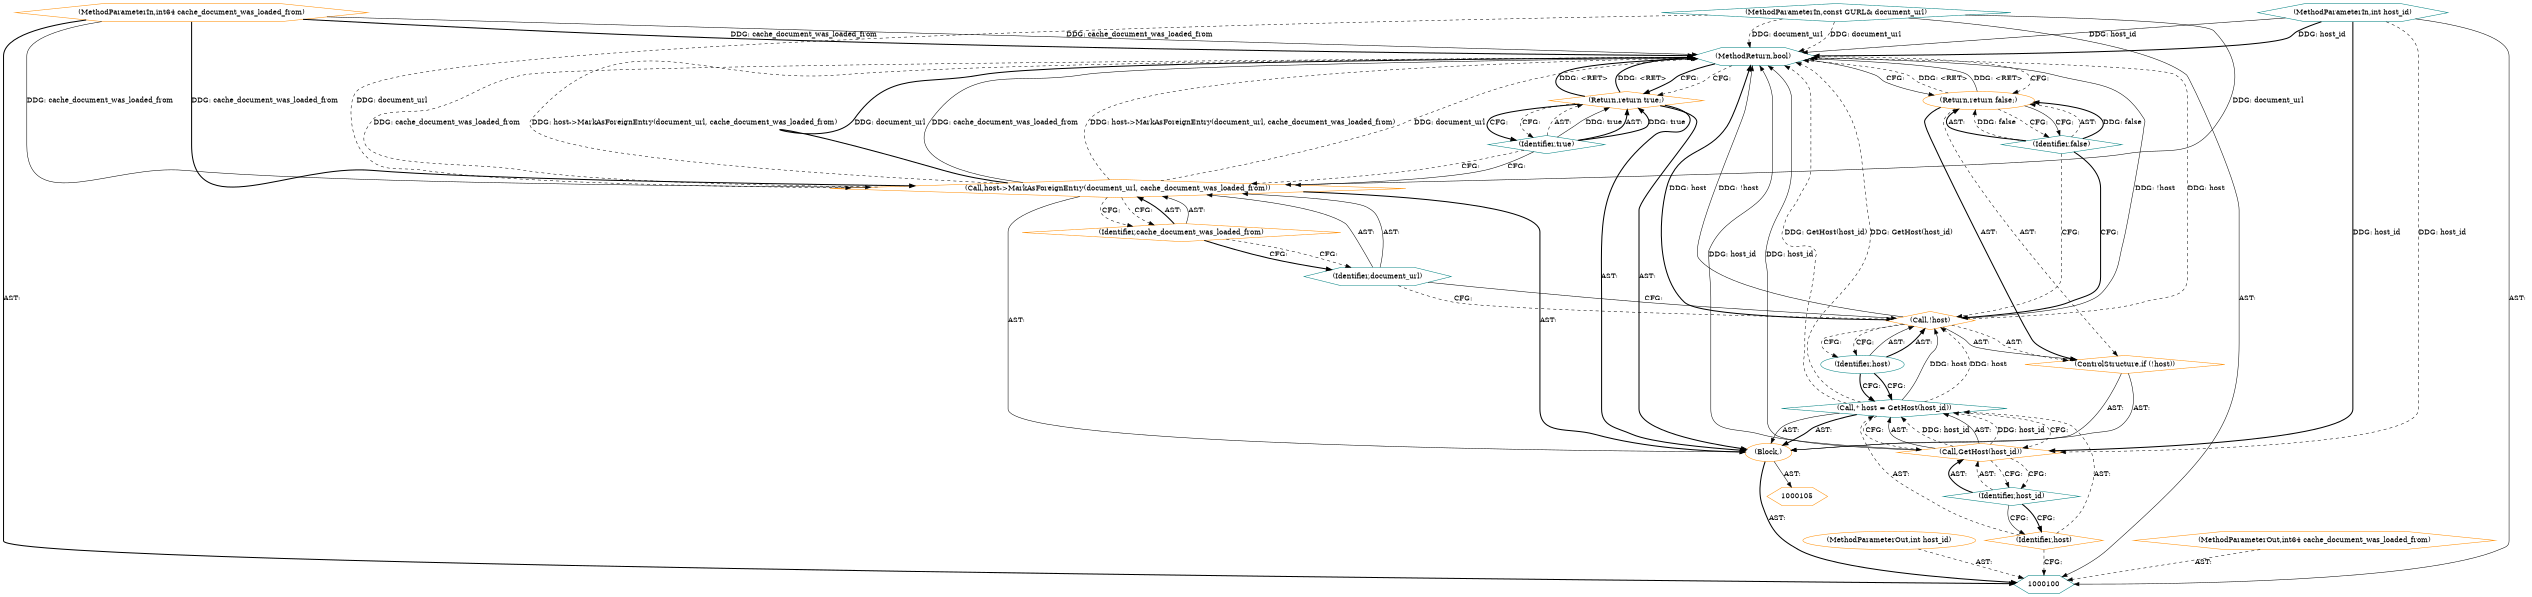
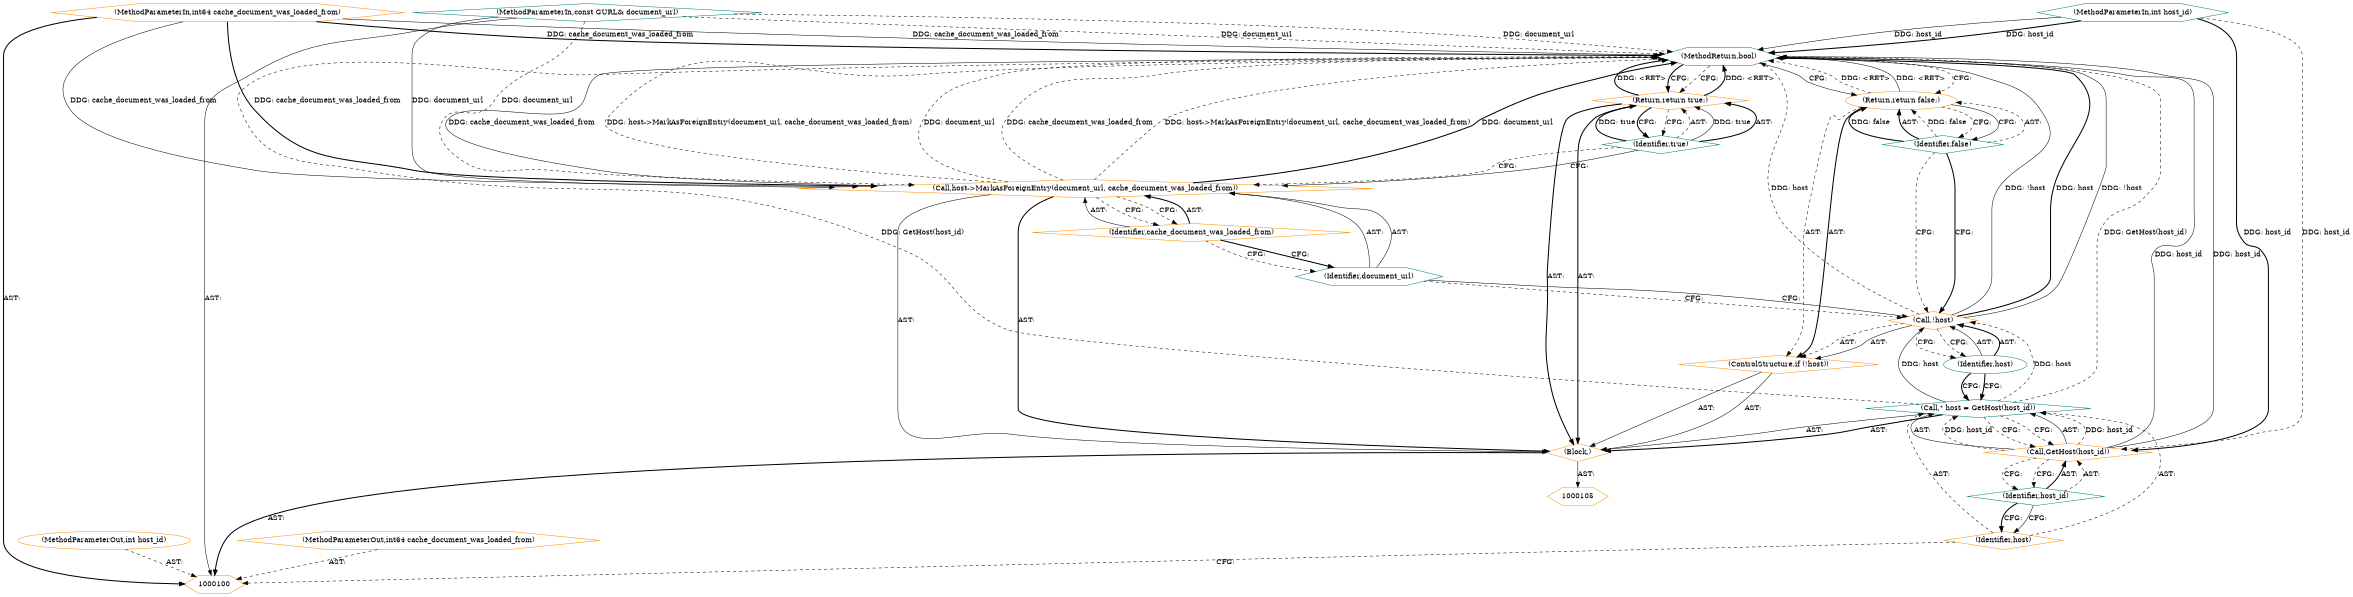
node "(Block,)": shape ellipse -> diamond
edge "(MethodParameterIn,int host_id)" -> "1000100": removed, label "AST:"
node "1000100": color teal -> darkorange
